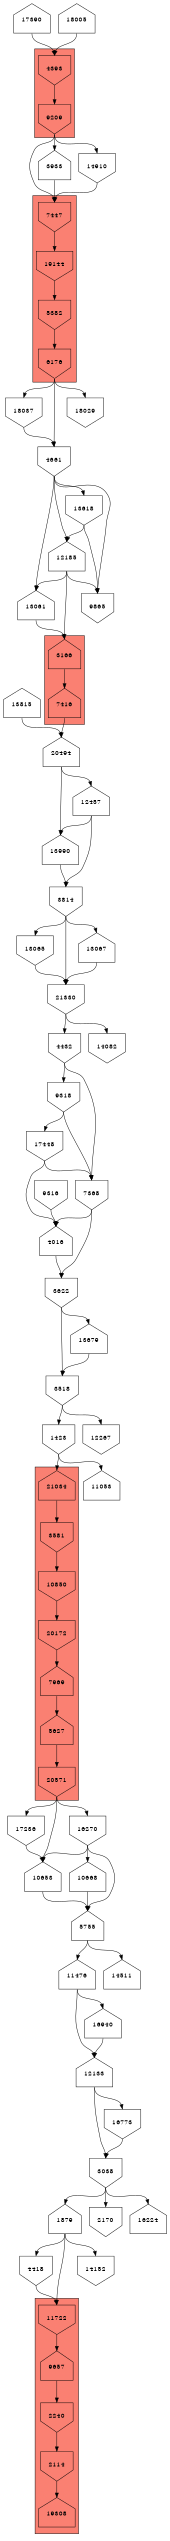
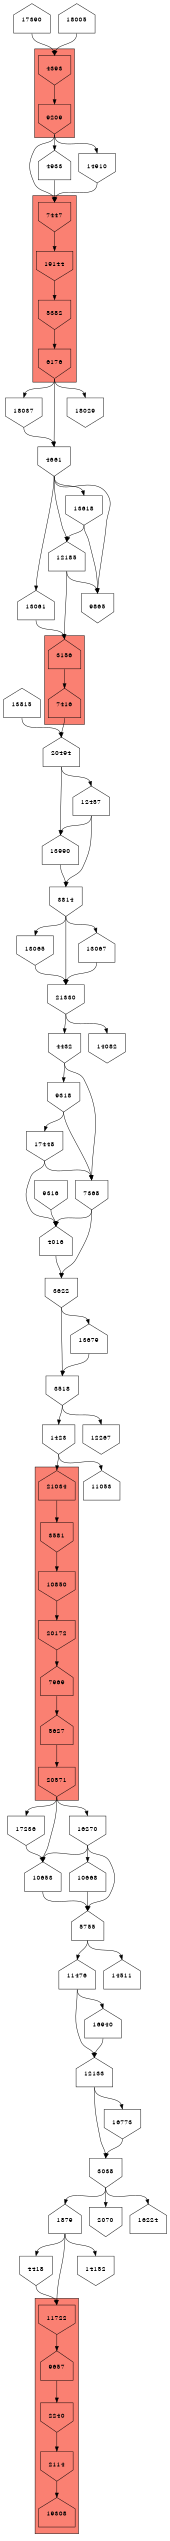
node "3933": label "3933" -> "4933"
edge "12185" -> "13061": removed
node "3166": label "3166" -> "3156"
node "2170": label "2170" -> "2070"
